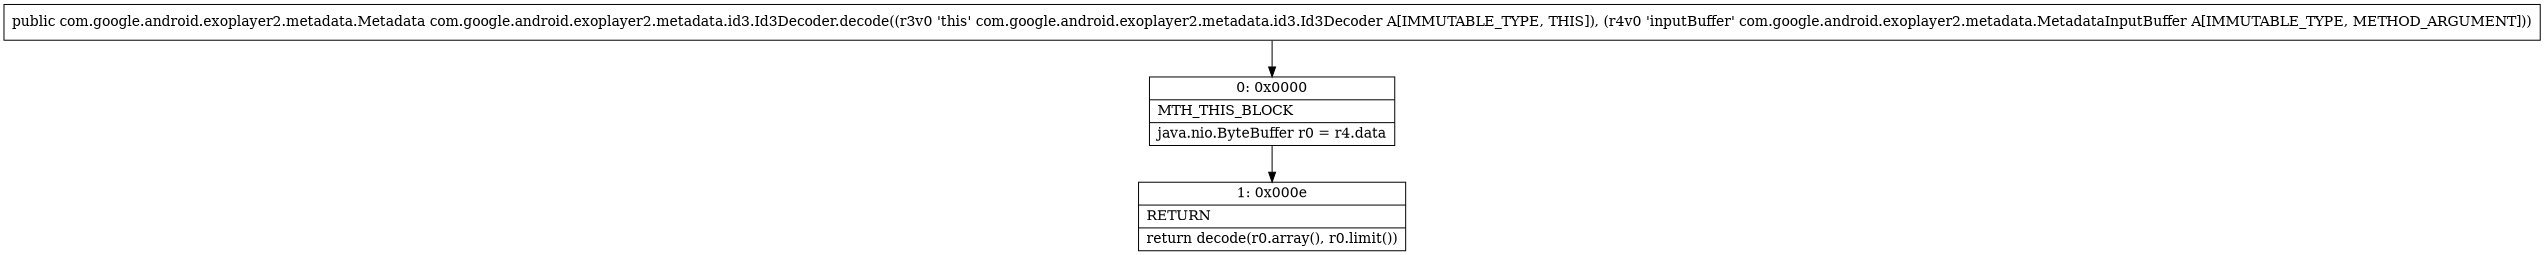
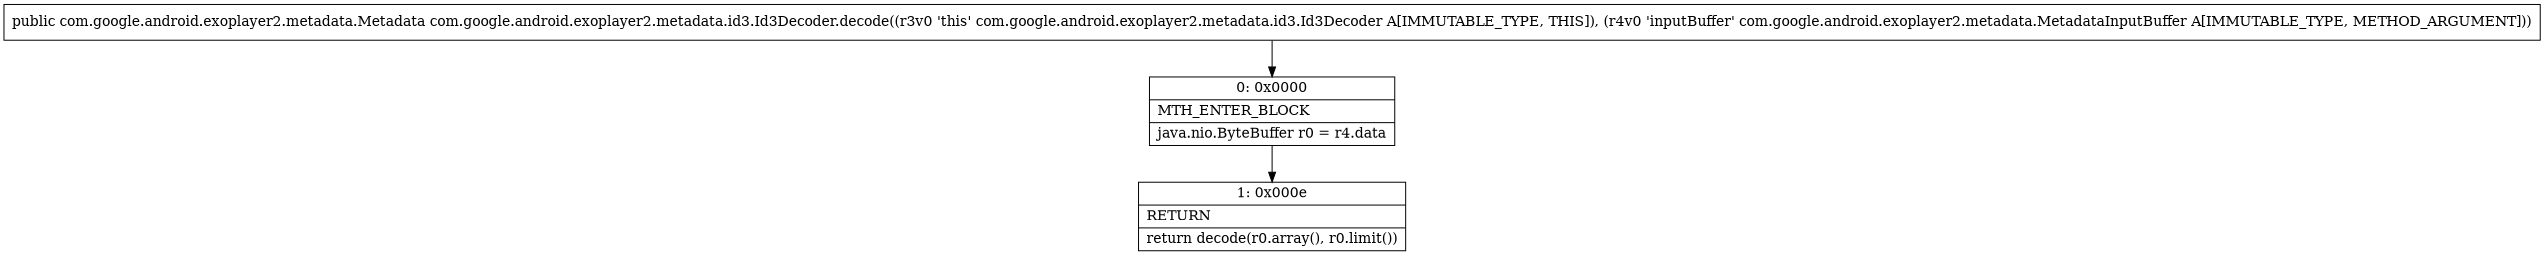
node "0: 0x0000": text "MTH_THIS_BLOCK" -> "MTH_ENTER_BLOCK"
